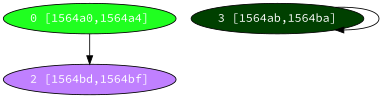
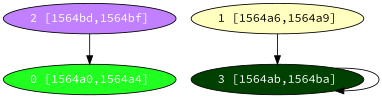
node "1 [1564a6,1564a9]": added
edge "0 [1564a0,1564a4]" -> "2 [1564bd,1564bf]": reversed
